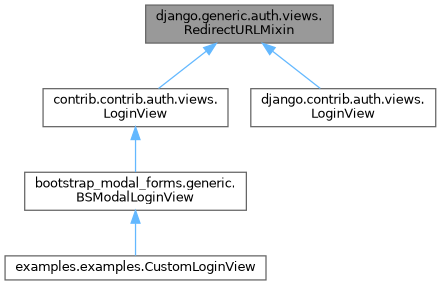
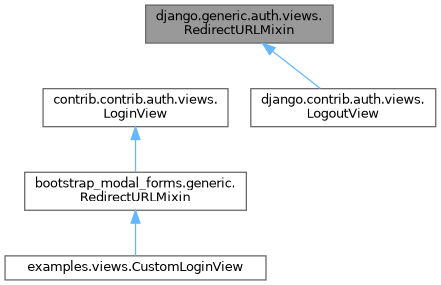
edge "contrib.contrib.auth.views. LoginView" -> "django.generic.auth.views. RedirectURLMixin": removed
node "django.contrib.auth.views. LoginView": label "django.contrib.auth.views. LoginView" -> "django.contrib.auth.views. LogoutView"
node "bootstrap_modal_forms.generic. BSModalLoginView": label "bootstrap_modal_forms.generic. BSModalLoginView" -> "bootstrap_modal_forms.generic. RedirectURLMixin"
node "examples.examples.CustomLoginView": label "examples.examples.CustomLoginView" -> "examples.views.CustomLoginView"
